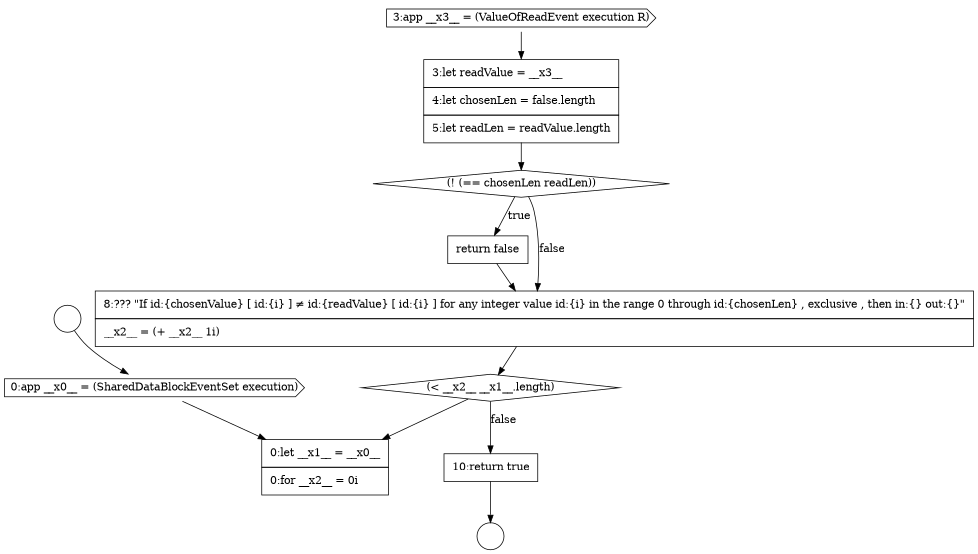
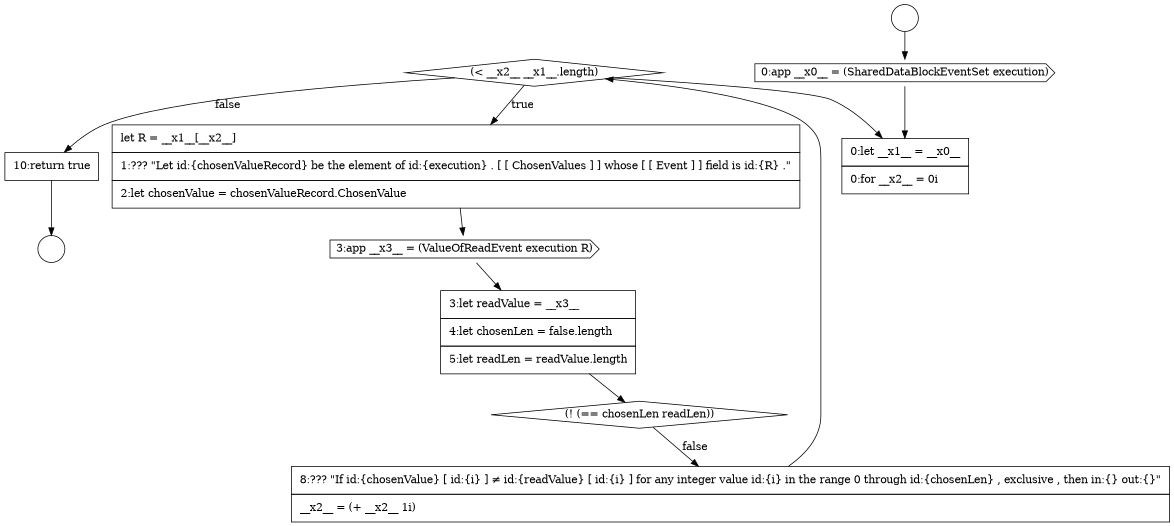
node "let R = __x1__[__x2__]": added
node "return false": removed
